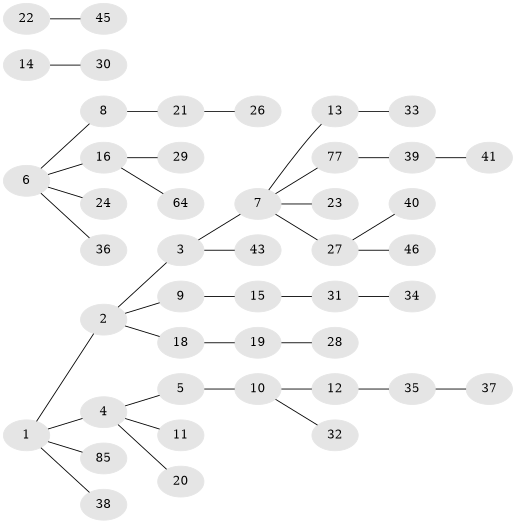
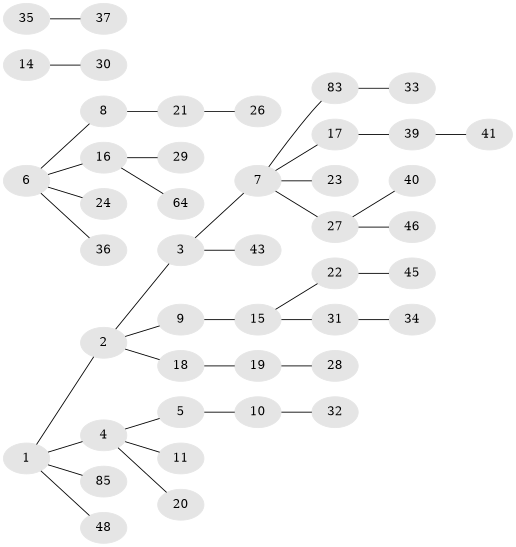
node "13": label "13" -> "83"
node "77": label "77" -> "17"
edge "22" -- "15": added
node "12": removed
node "38": label "38" -> "48"
